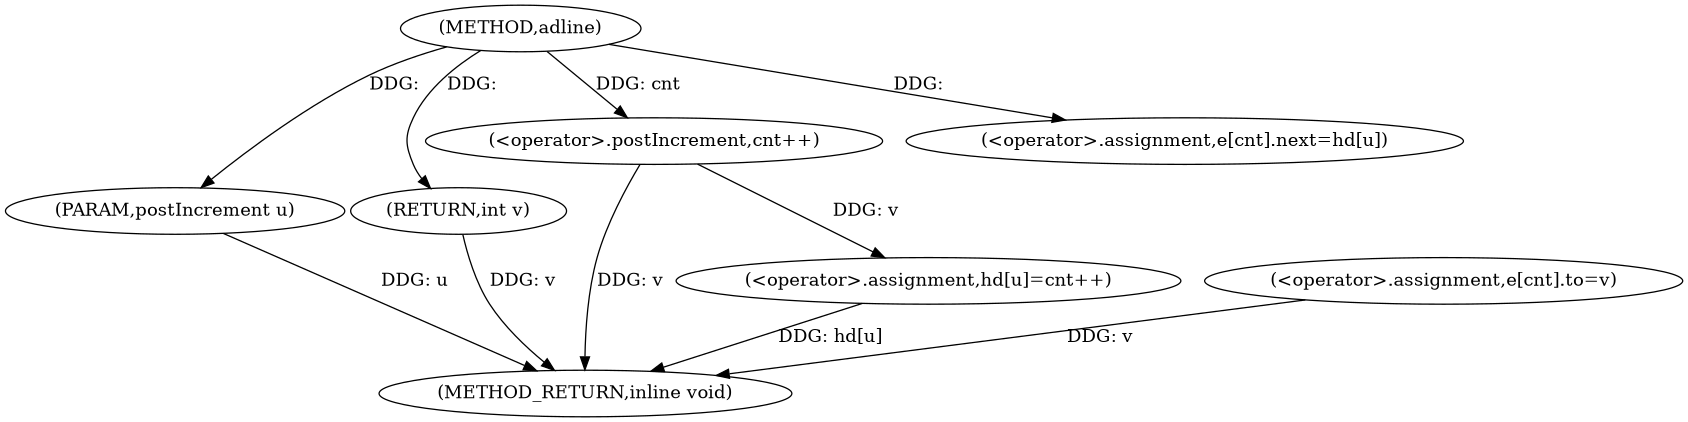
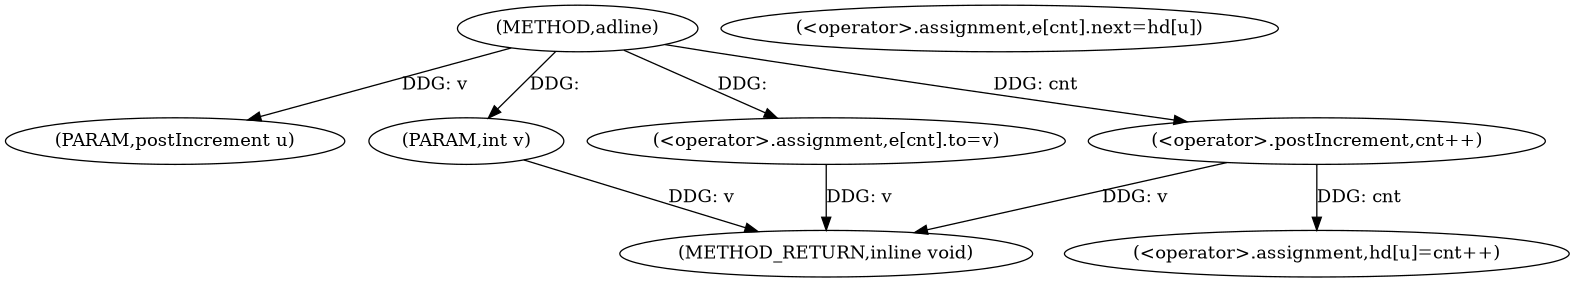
edge "(METHOD,adline)" -> "(<operator>.assignment,e[cnt].next=hd[u])": now "(METHOD,adline)" -> "(<operator>.assignment,e[cnt].to=v)"
edge "(METHOD,adline)" -> "(PARAM,postIncrement u)": label "DDG: " -> "DDG: v"
node "(RETURN,int v)": label "(RETURN,int v)" -> "(PARAM,int v)"
edge "(<operator>.postIncrement,cnt++)" -> "(<operator>.assignment,hd[u]=cnt++)": label "DDG: v" -> "DDG: cnt"
edge "(PARAM,postIncrement u)" -> "(METHOD_RETURN,inline void)": removed, label "DDG: u"
edge "(<operator>.assignment,hd[u]=cnt++)" -> "(METHOD_RETURN,inline void)": removed, label "DDG: hd[u]"
